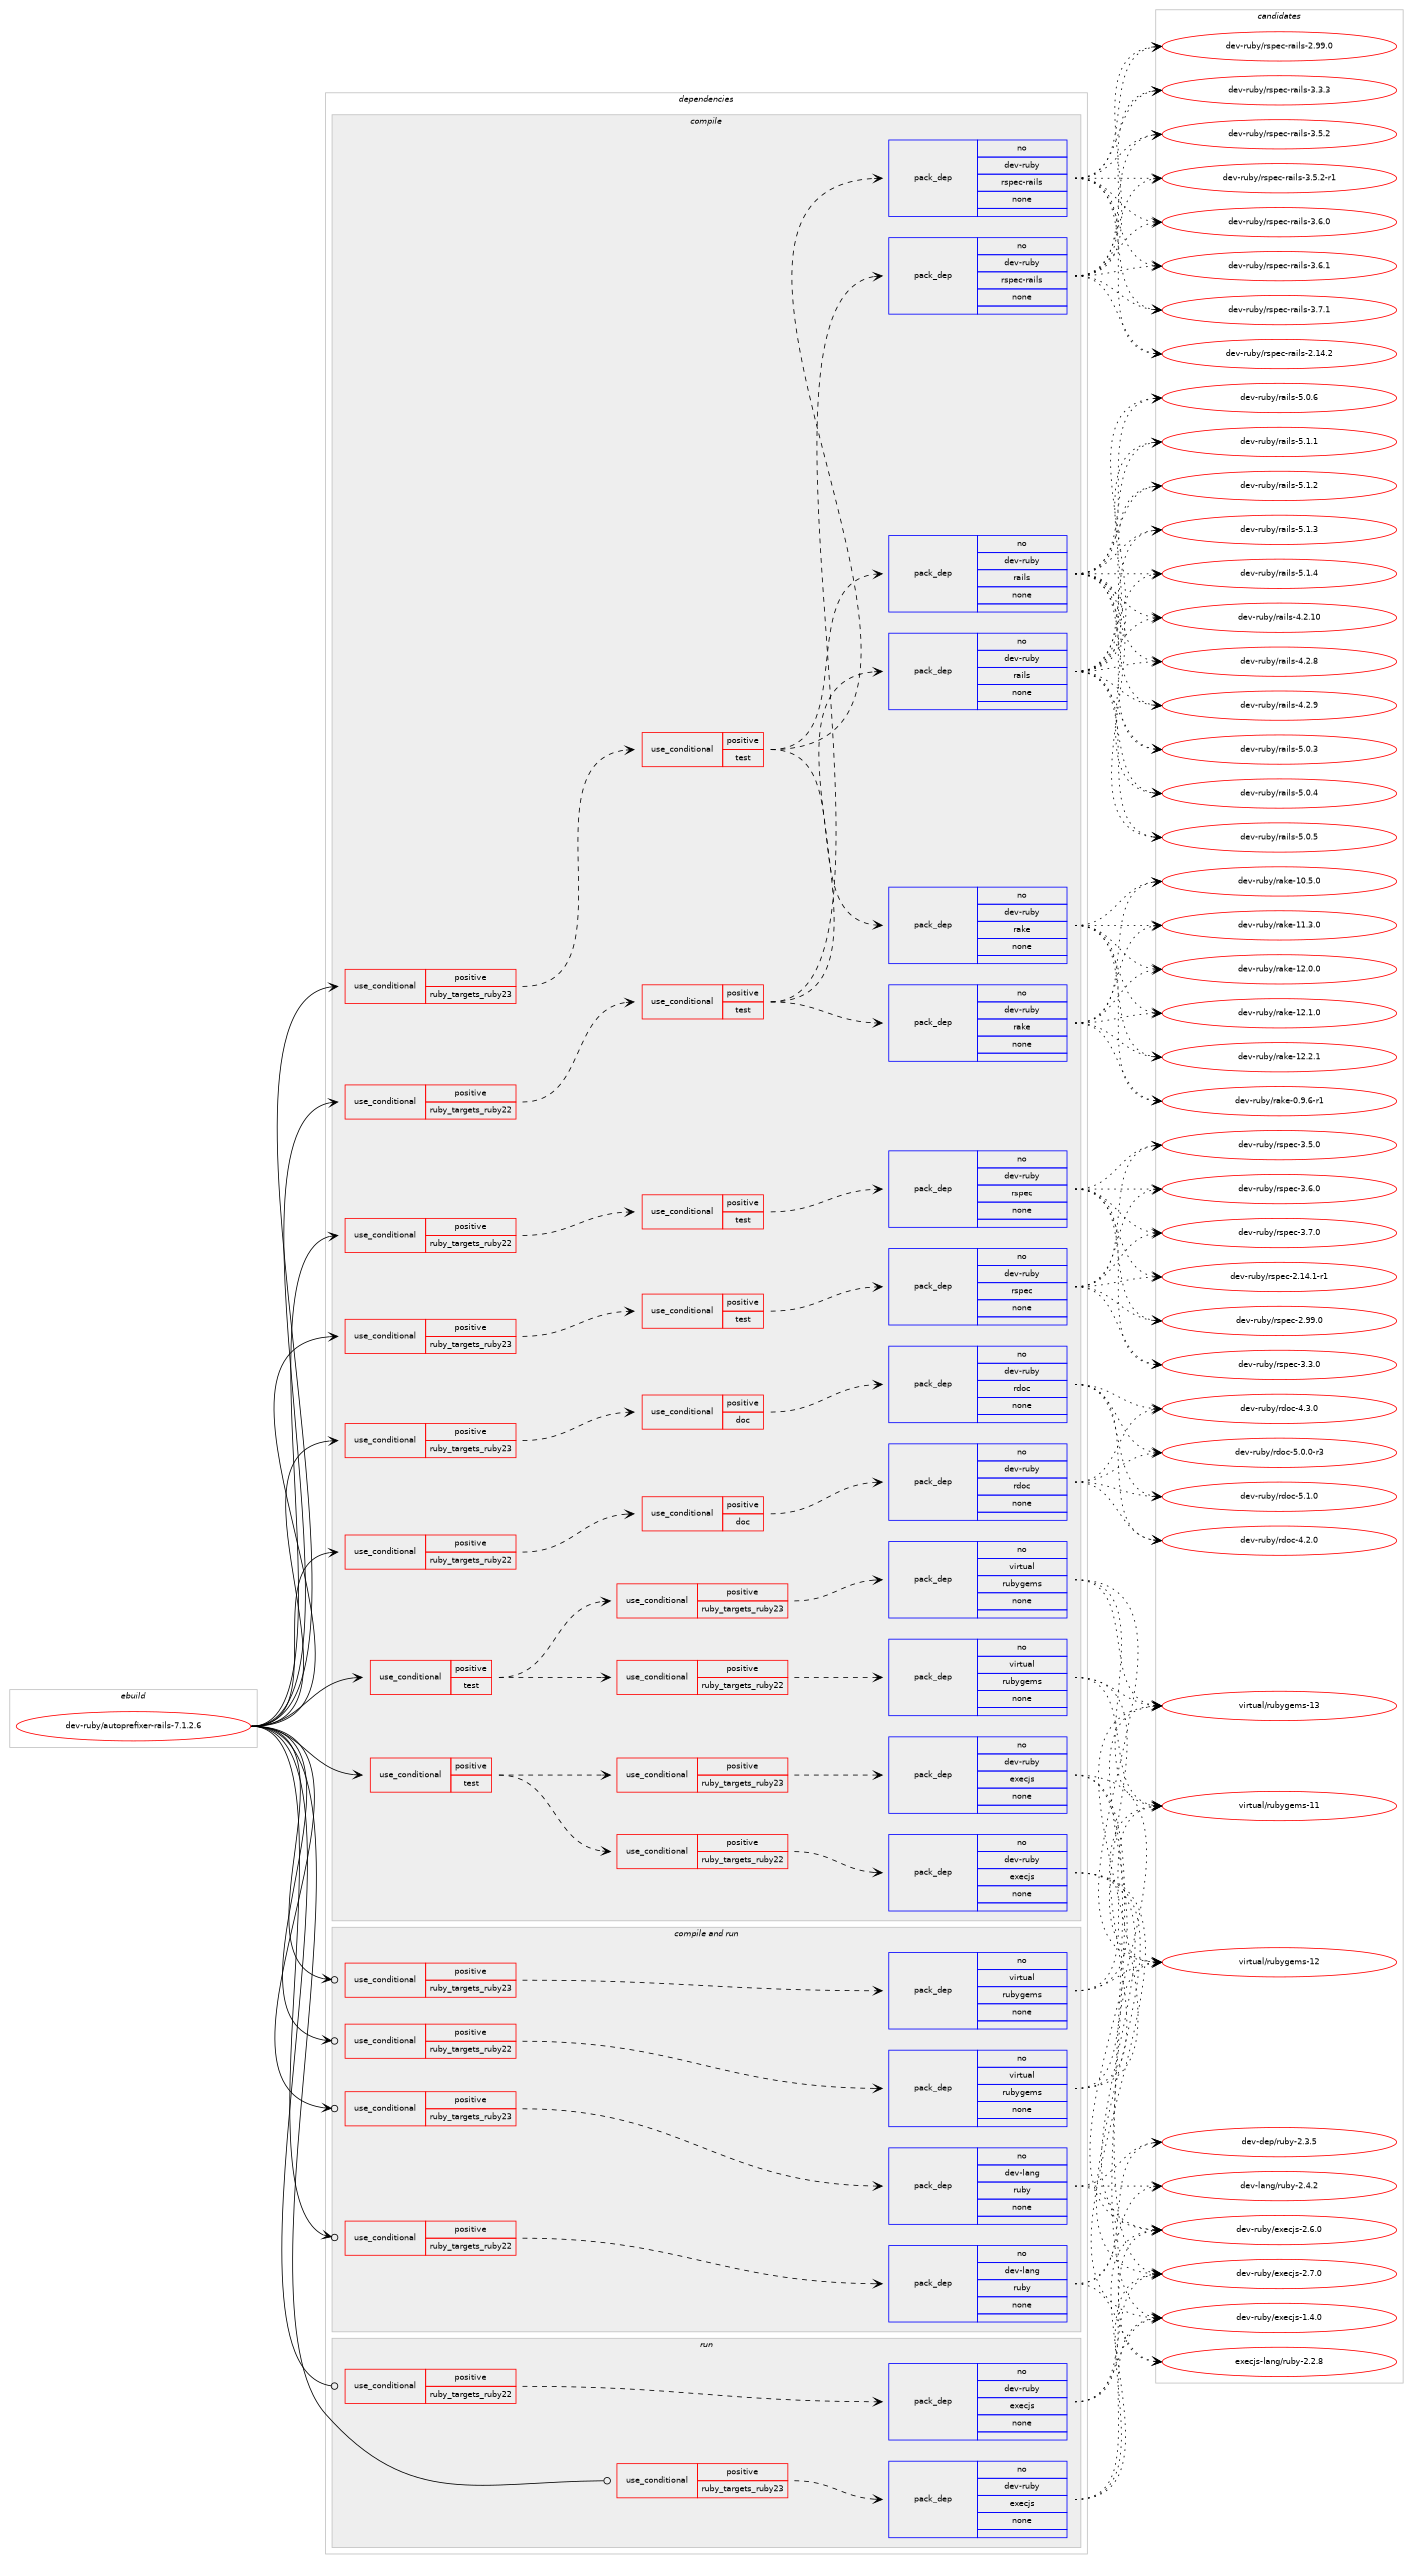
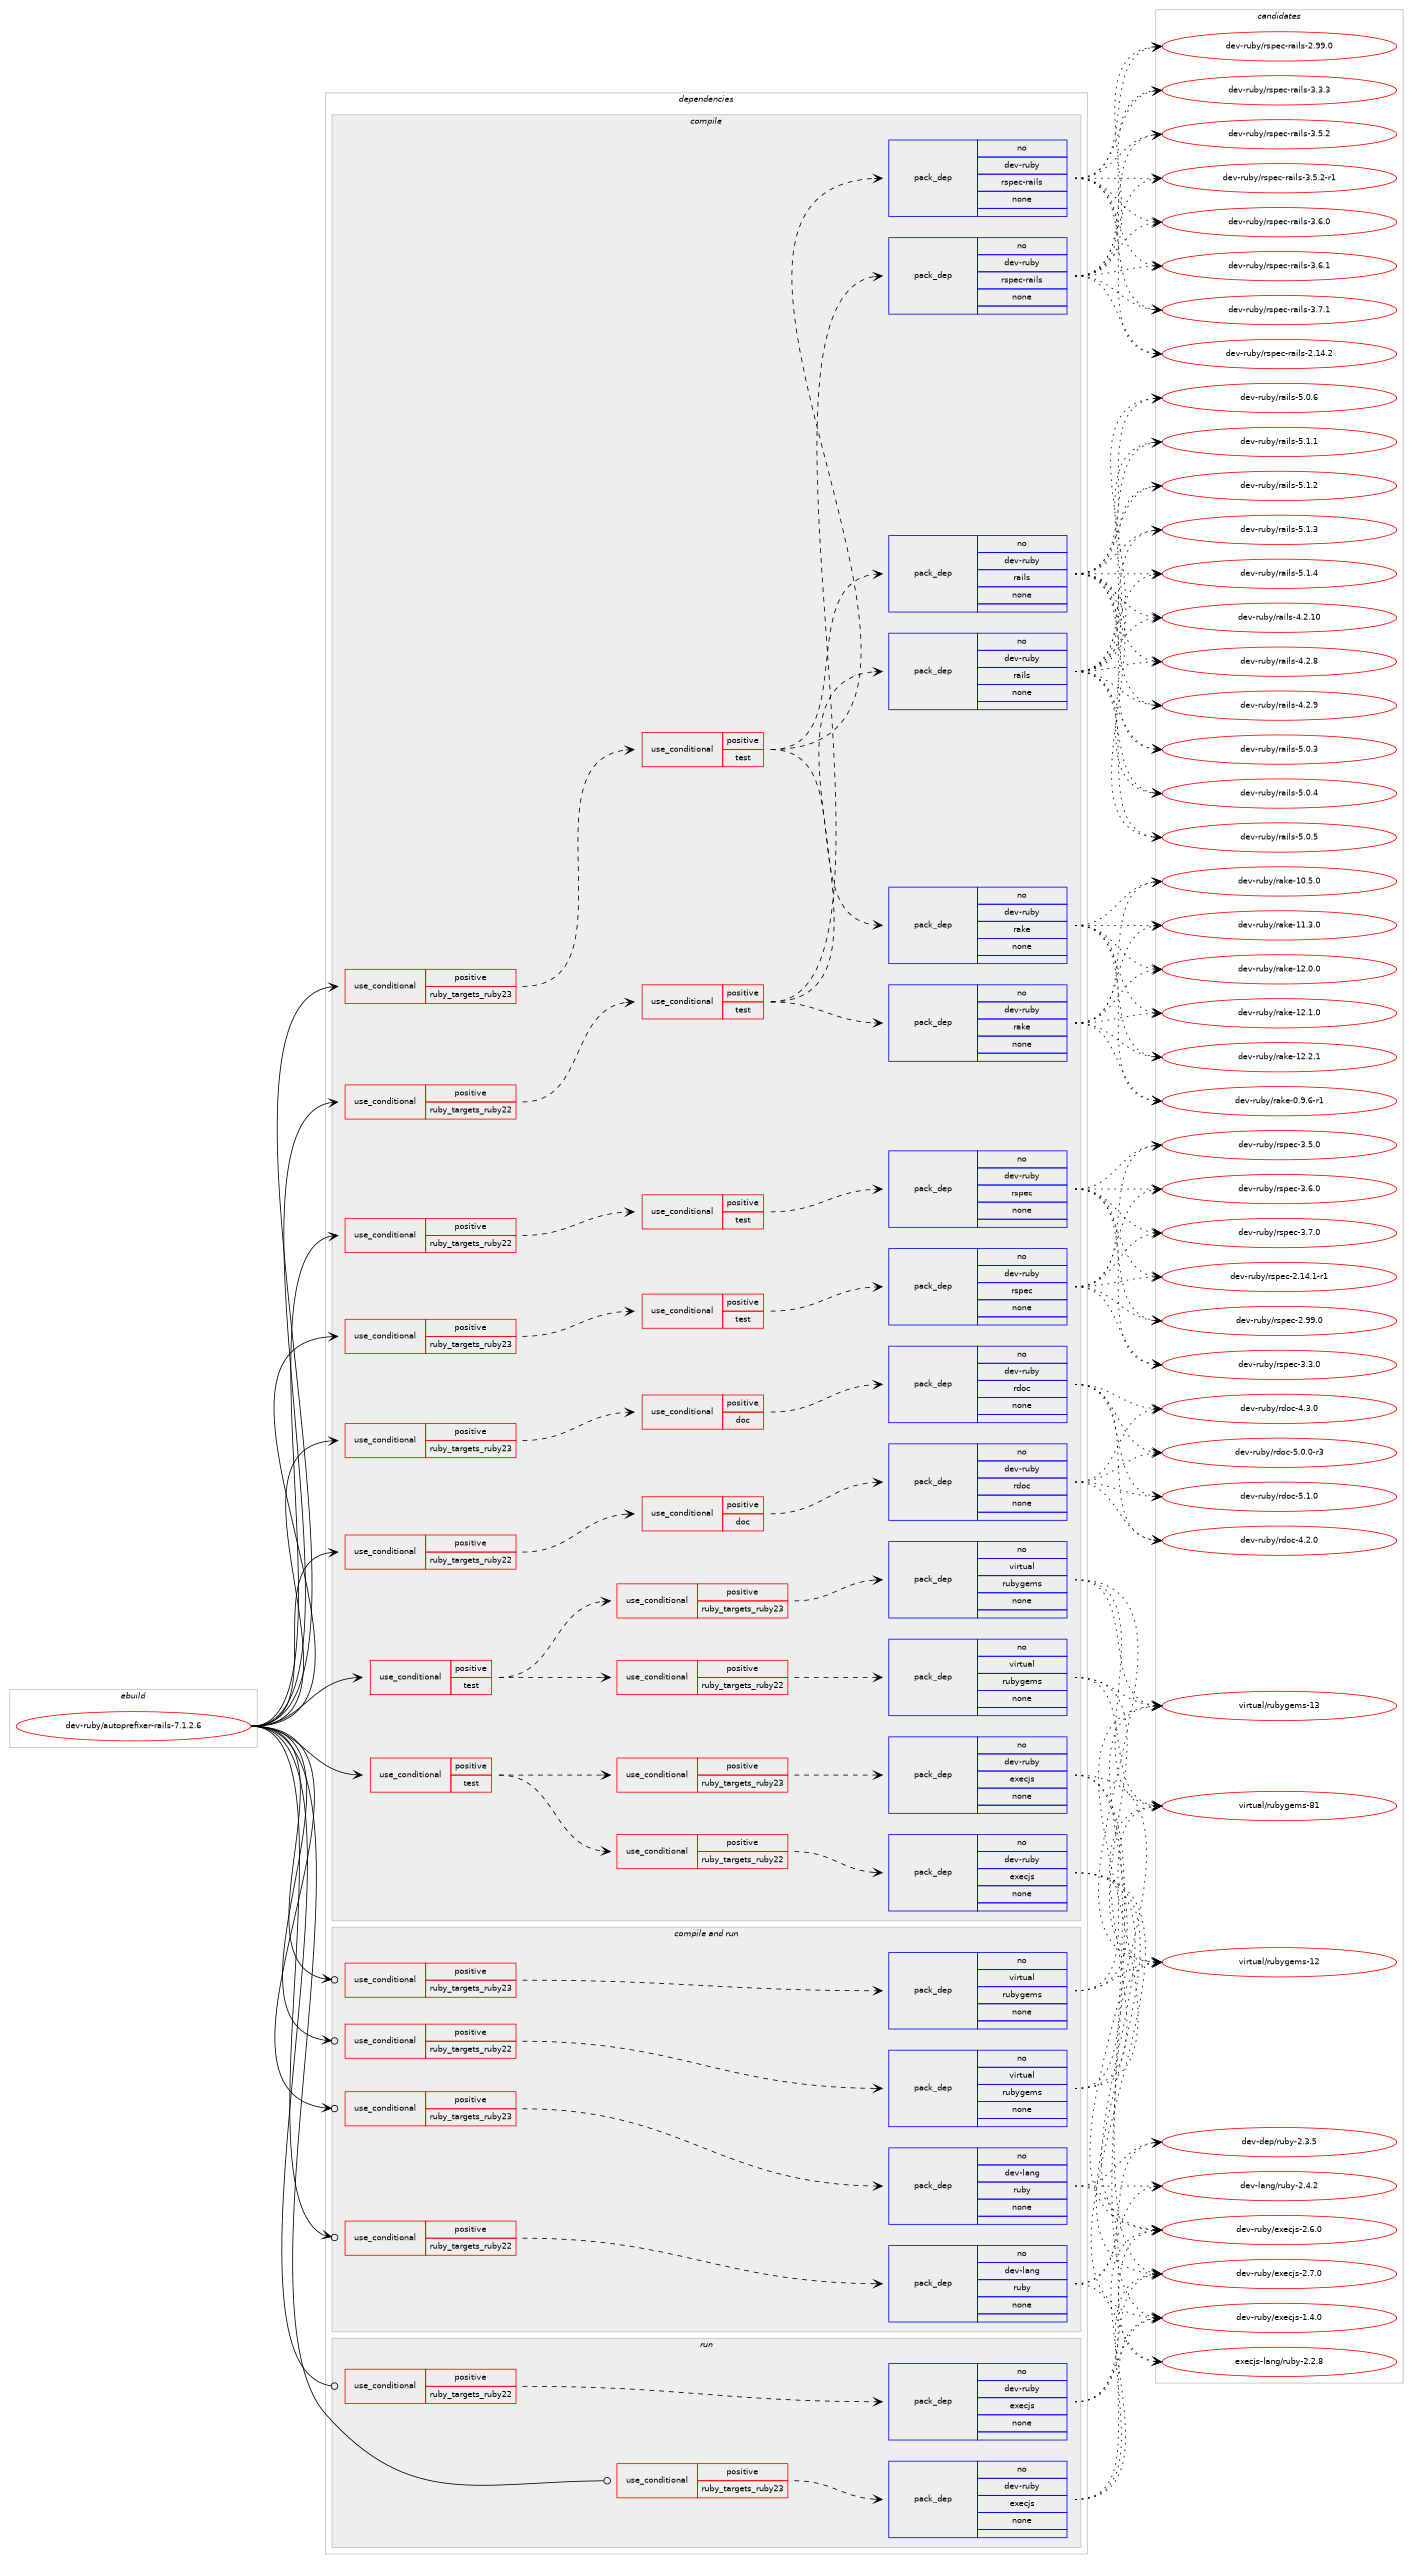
node "virtual/rubygems-11": label "virtual/rubygems-11" -> "virtual/rubygems-81"
